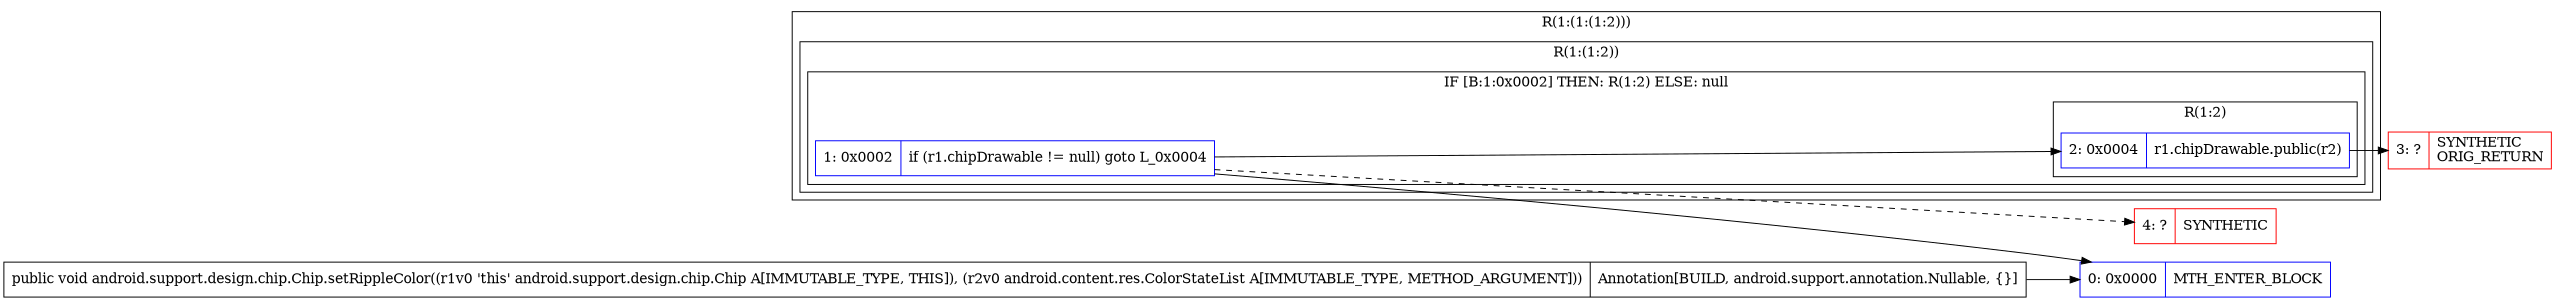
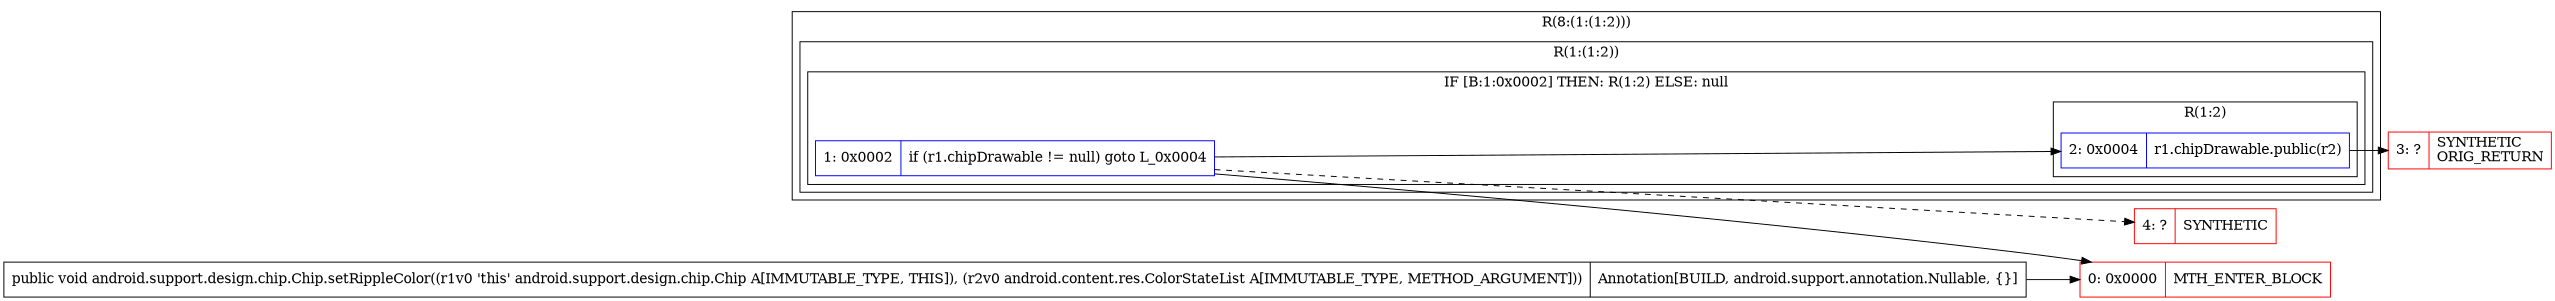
cluster "R(1:(1:(1:2)))": label "R(1:(1:(1:2)))" -> "R(8:(1:(1:2)))"
node "0: 0x0000": color blue -> red
